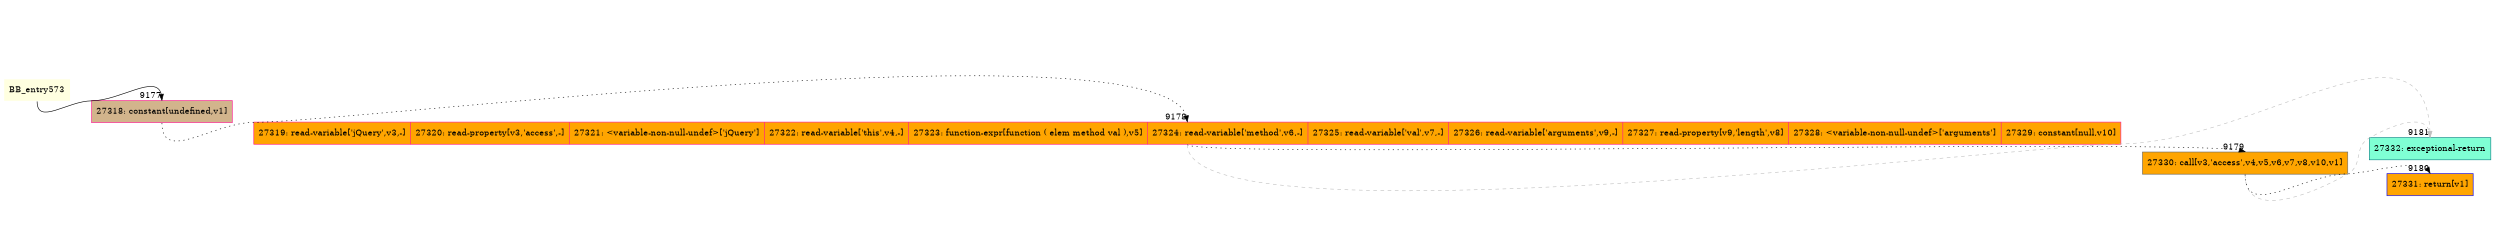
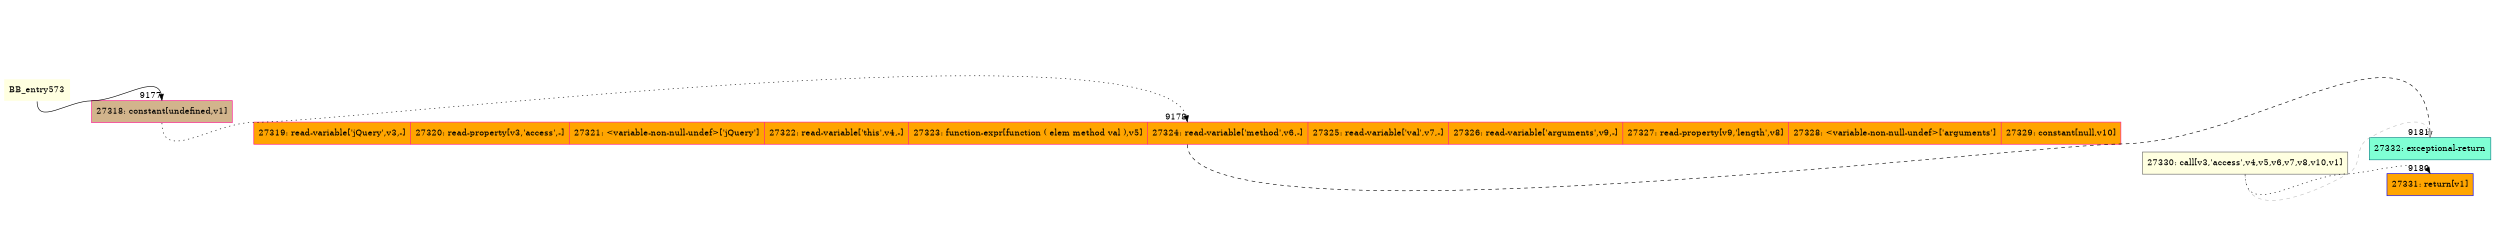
edge "27319: read-variable['jQuery',v3,-]" -> "27330: call[v3,'access',v4,v5,v6,v7,v8,v10,v1]": removed
node "27330: call[v3,'access',v4,v5,v6,v7,v8,v10,v1]": fillcolor orange -> lightyellow
edge "27319: read-variable['jQuery',v3,-]" -> "27332: exceptional-return": color gray -> black
